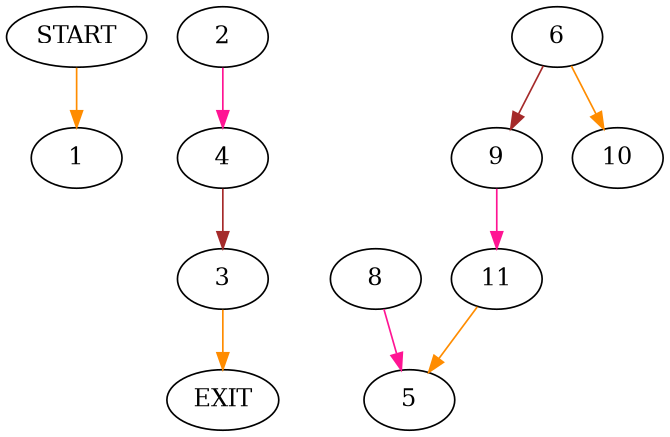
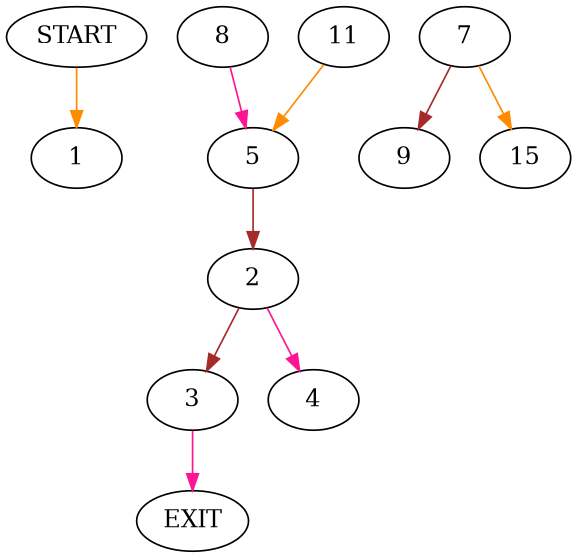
node "6": label "6" -> "7"
node "10": label "10" -> "15"
edge "4" -> "3": now "2" -> "3"
edge "5" -> "2": added
edge "9" -> "11": removed
edge "3" -> "EXIT": color darkorange -> deeppink
